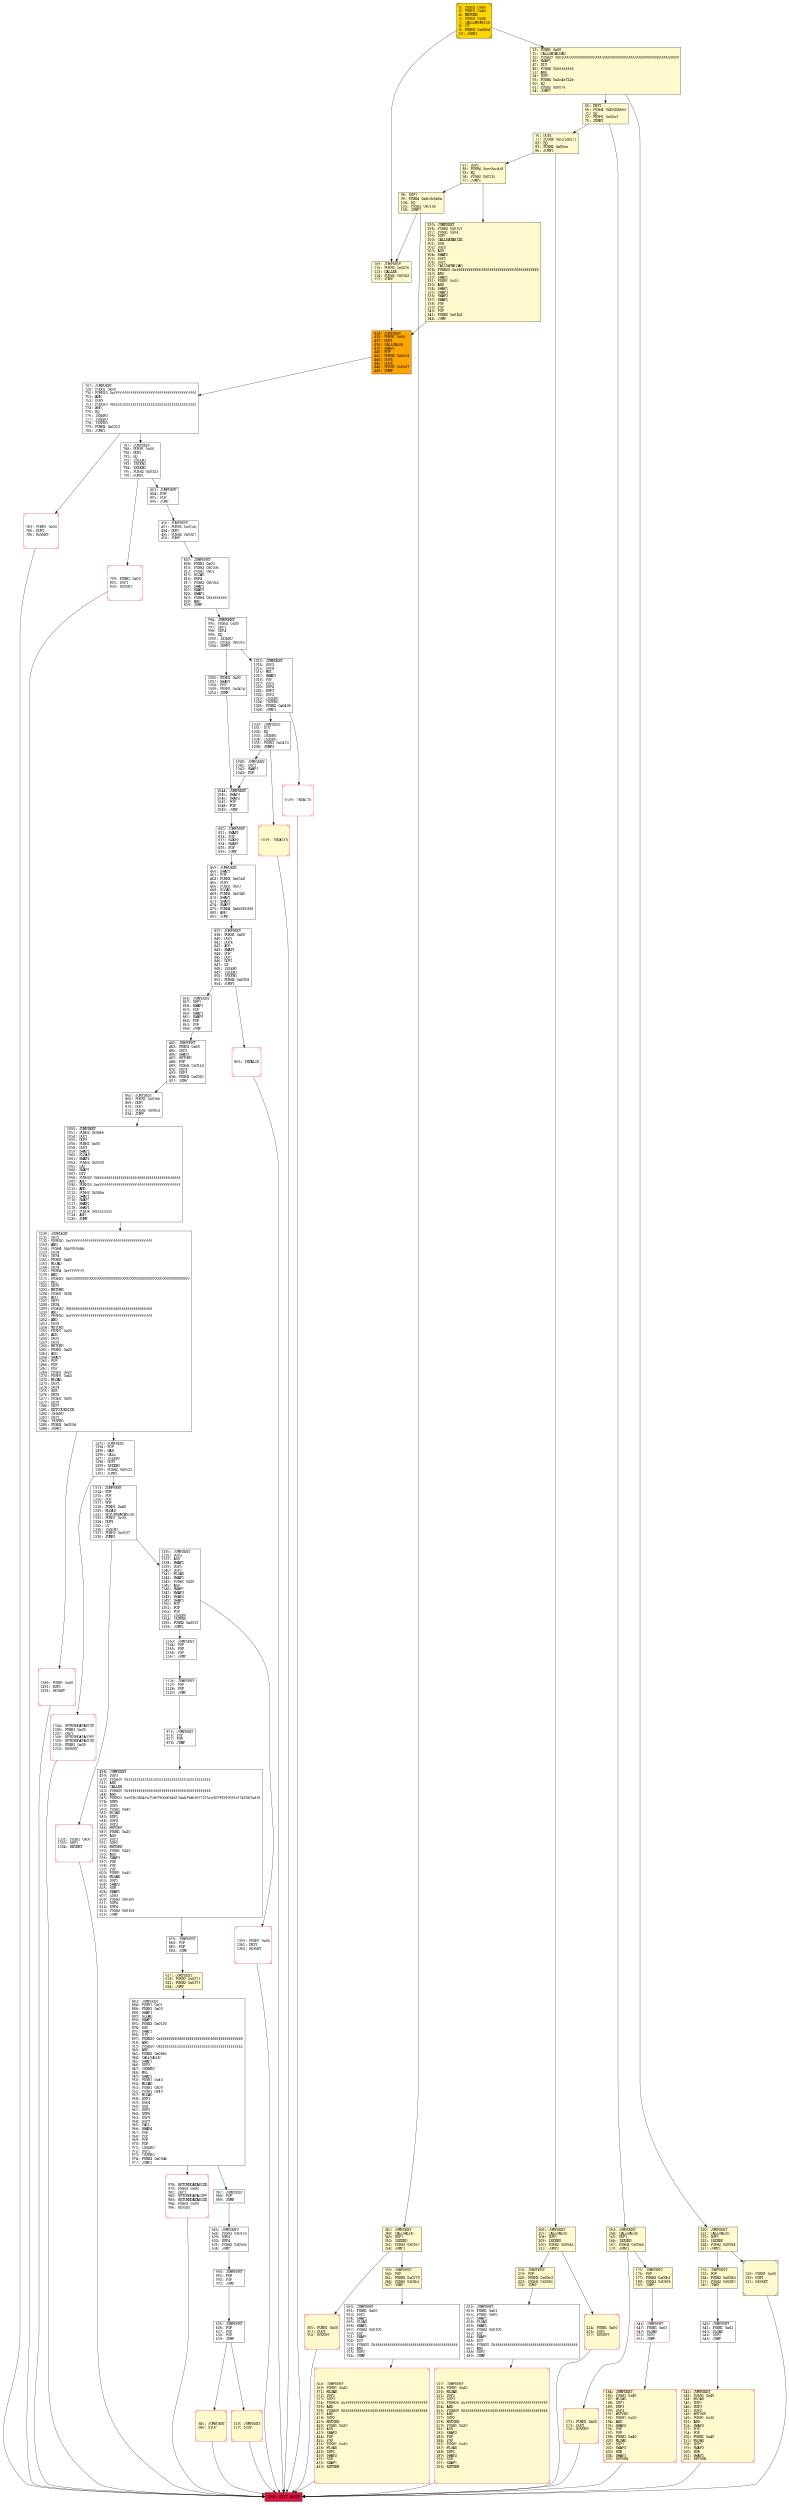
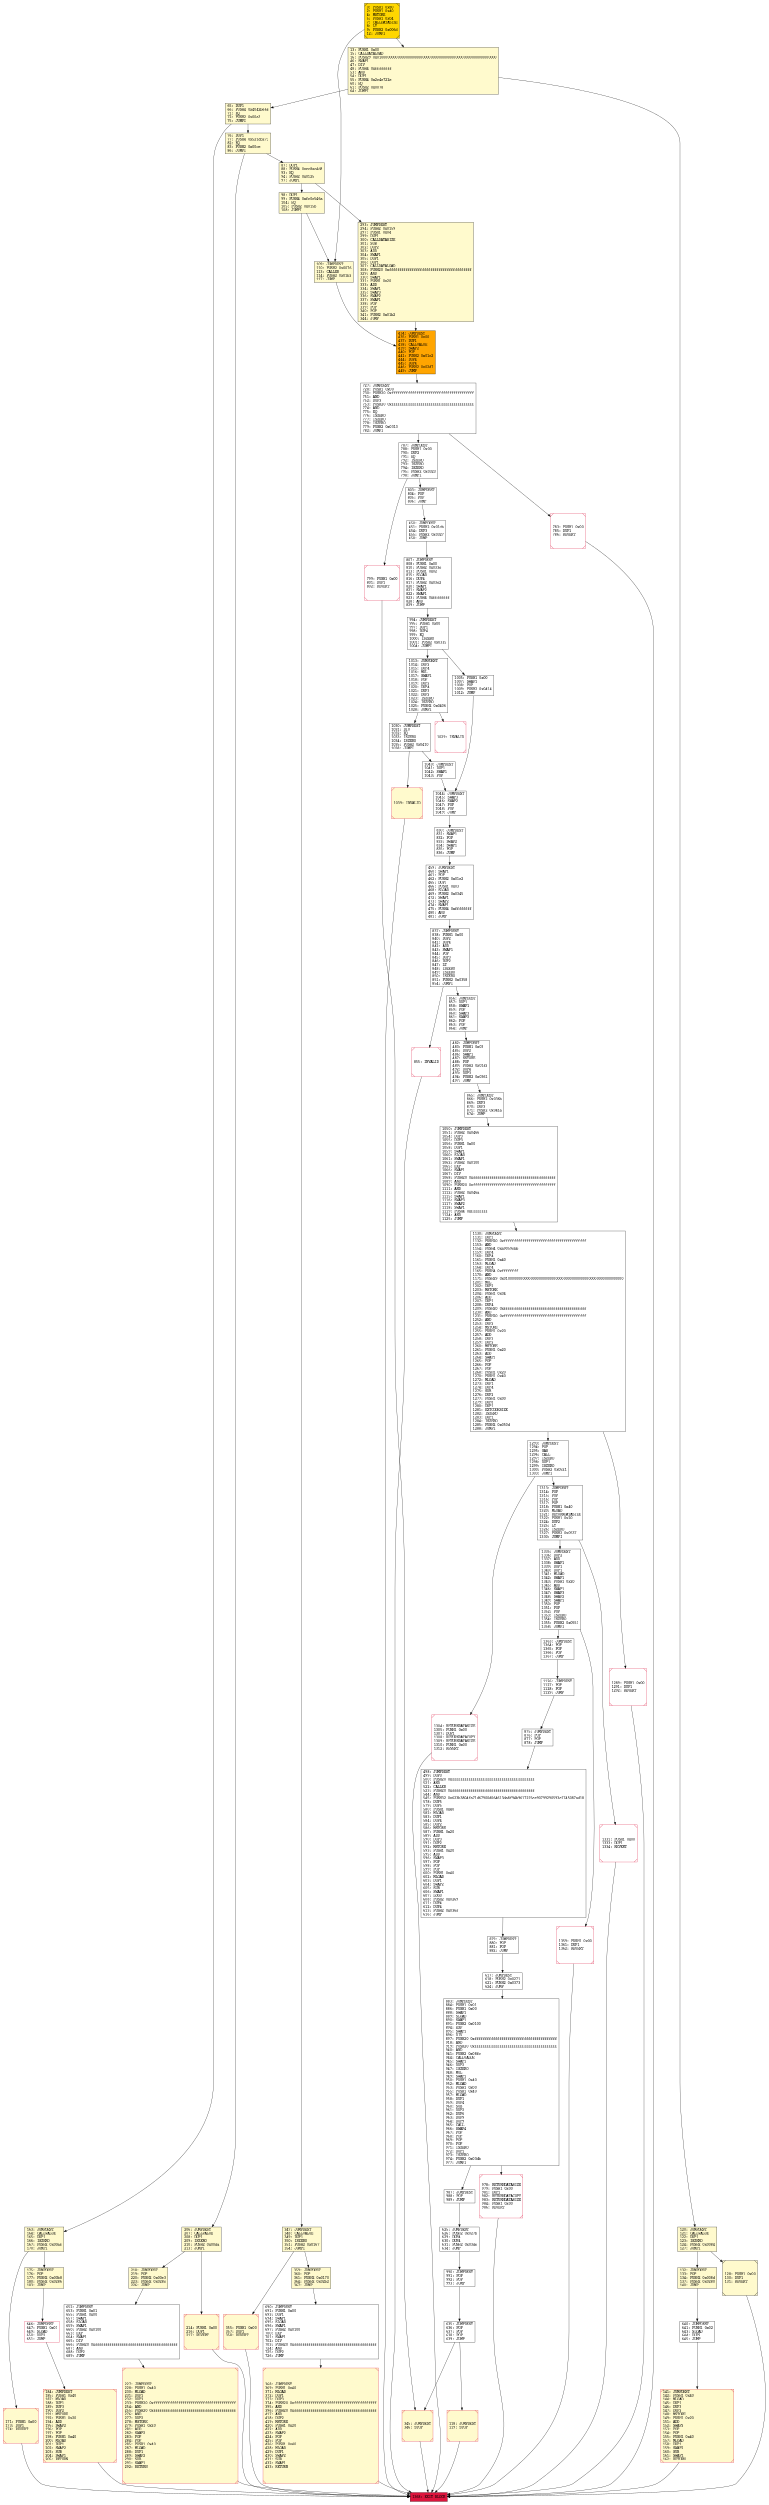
edge "799: PUSH1 0x00 801: DUP1 802: REVERT" -> "1368: EXIT BLOCK": now "799: PUSH1 0x00 801: DUP1 802: REVERT" -> "345: JUMPDEST 346: STOP"
edge "1029: INVALID" -> "1368: EXIT BLOCK": removed
node "617: JUMPDEST 618: PUSH2 0x0271 621: PUSH2 0x0373 624: JUMP": fillcolor lemonchiffon -> white
